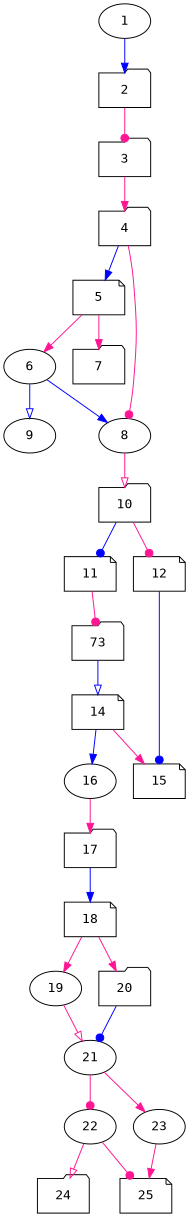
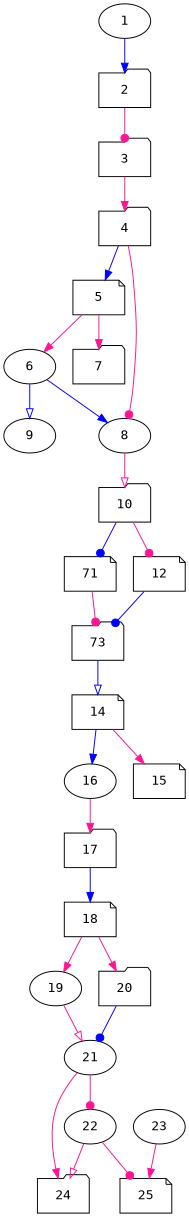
node "11": label "11" -> "71"
edge "12" -> "15": now "12" -> "73"
edge "21" -> "23": now "21" -> "24"
